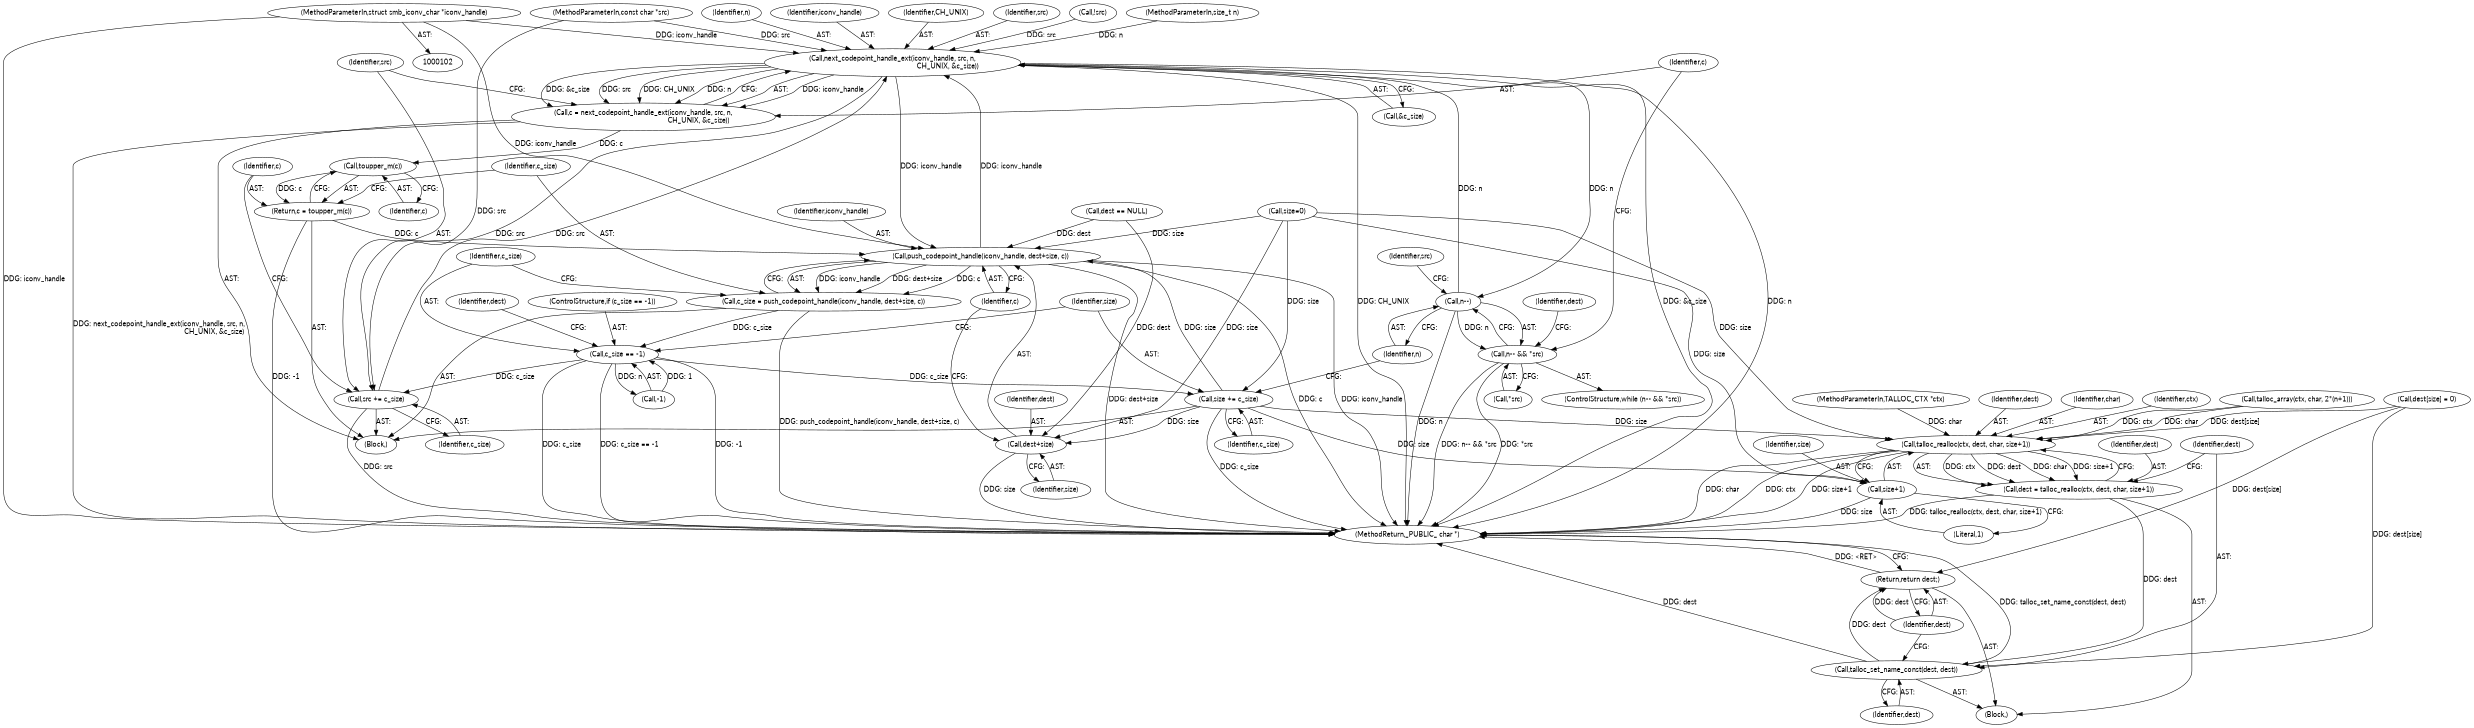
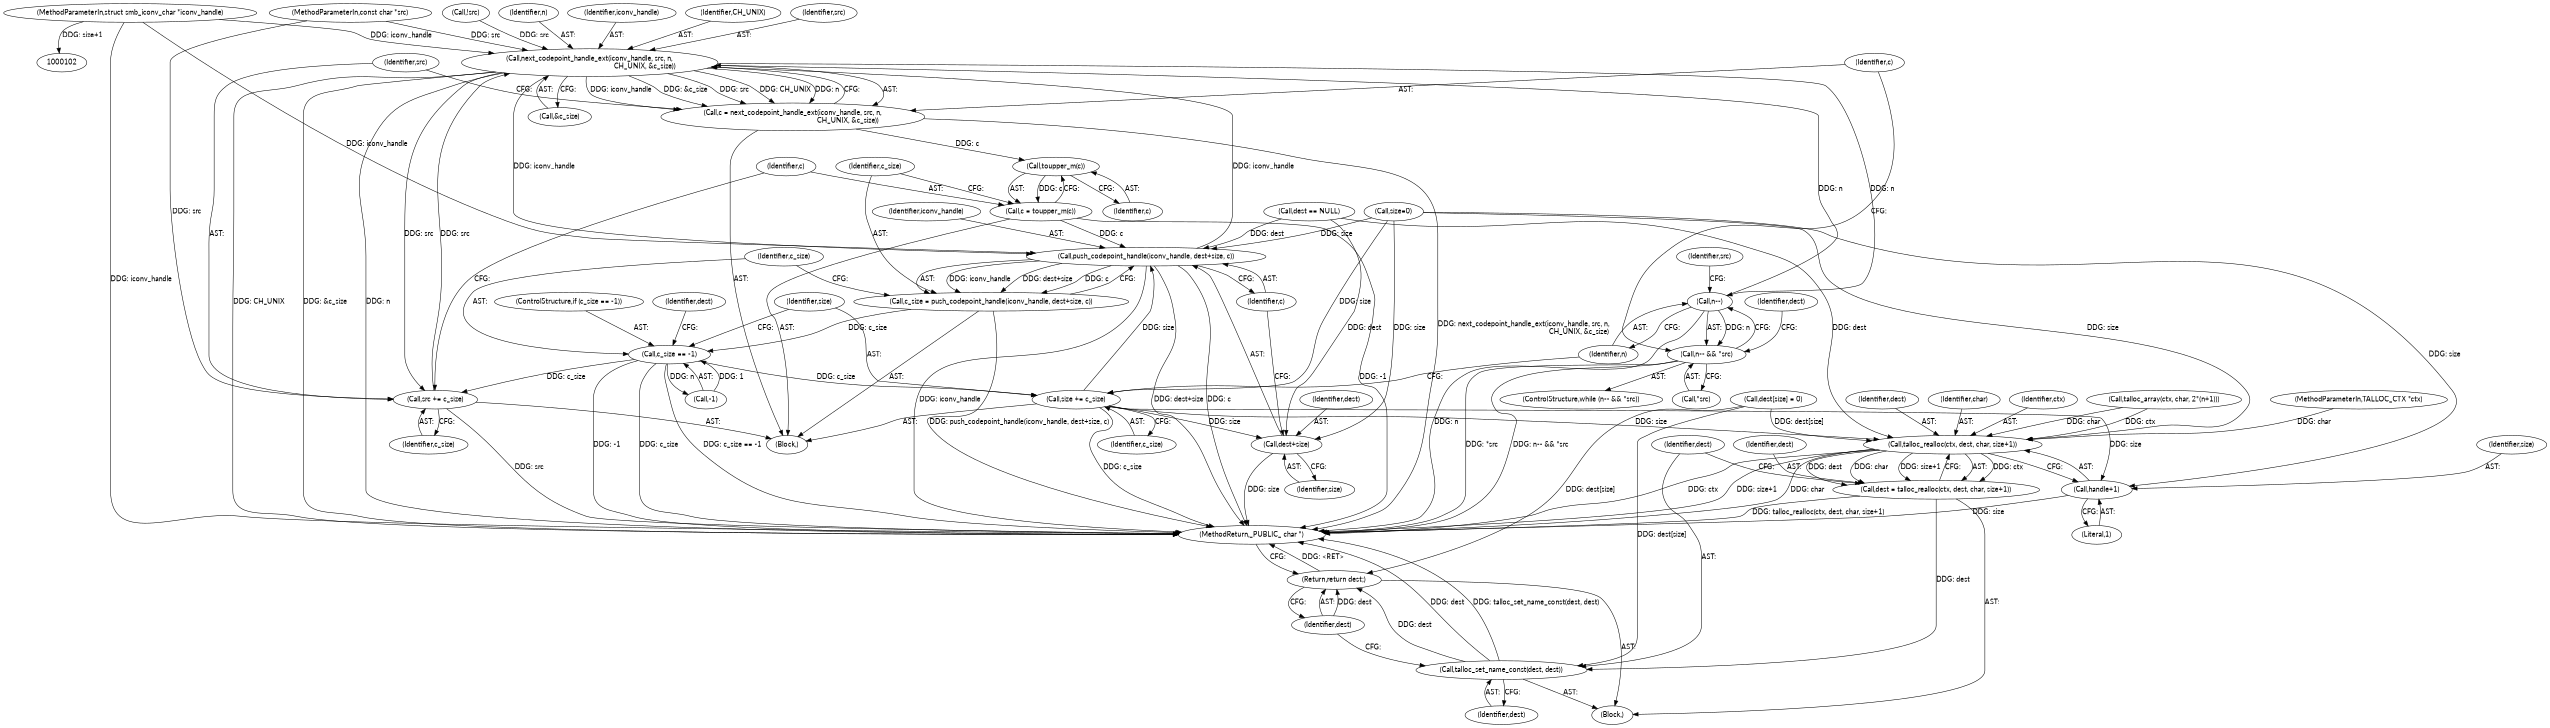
node "(MethodParameterIn,size_t n)": removed
edge "(MethodParameterIn,struct smb_iconv_char *iconv_handle)" -> "1000102": label "AST: " -> "DDG: size+1"
node "(Return,c = toupper_m(c))": label "(Return,c = toupper_m(c))" -> "(Call,c = toupper_m(c))"
edge "(Call,dest == NULL)" -> "(Call,talloc_realloc(ctx, dest, char, size+1))": added, label "DDG: dest"
node "(Call,size+1)": label "(Call,size+1)" -> "(Call,handle+1)"
